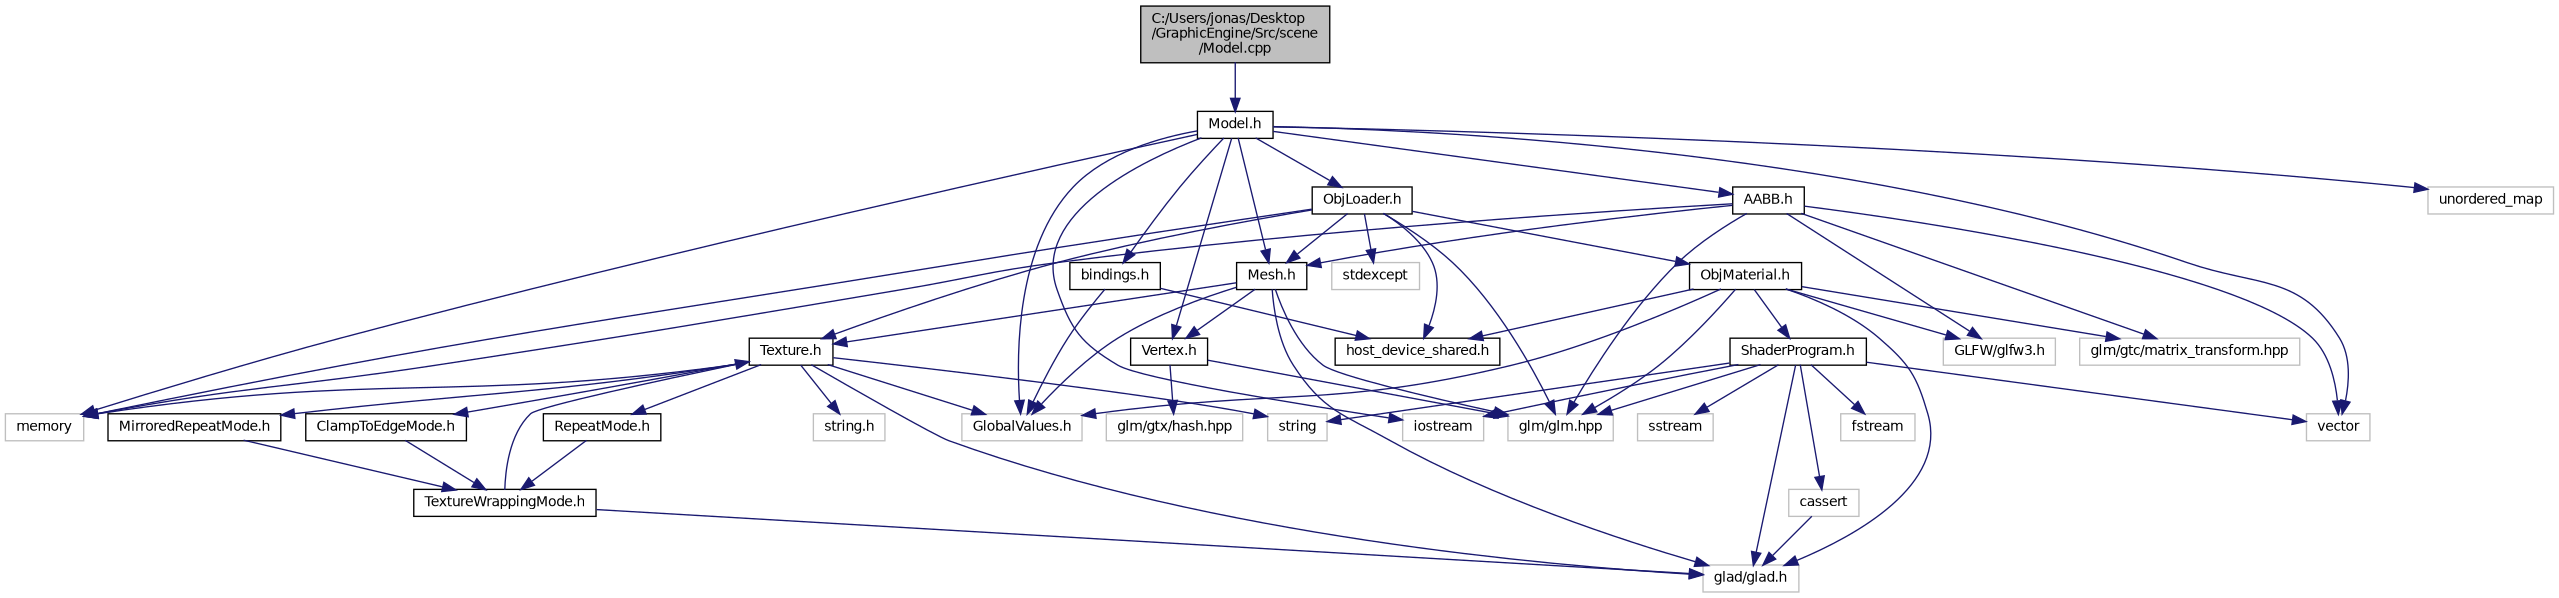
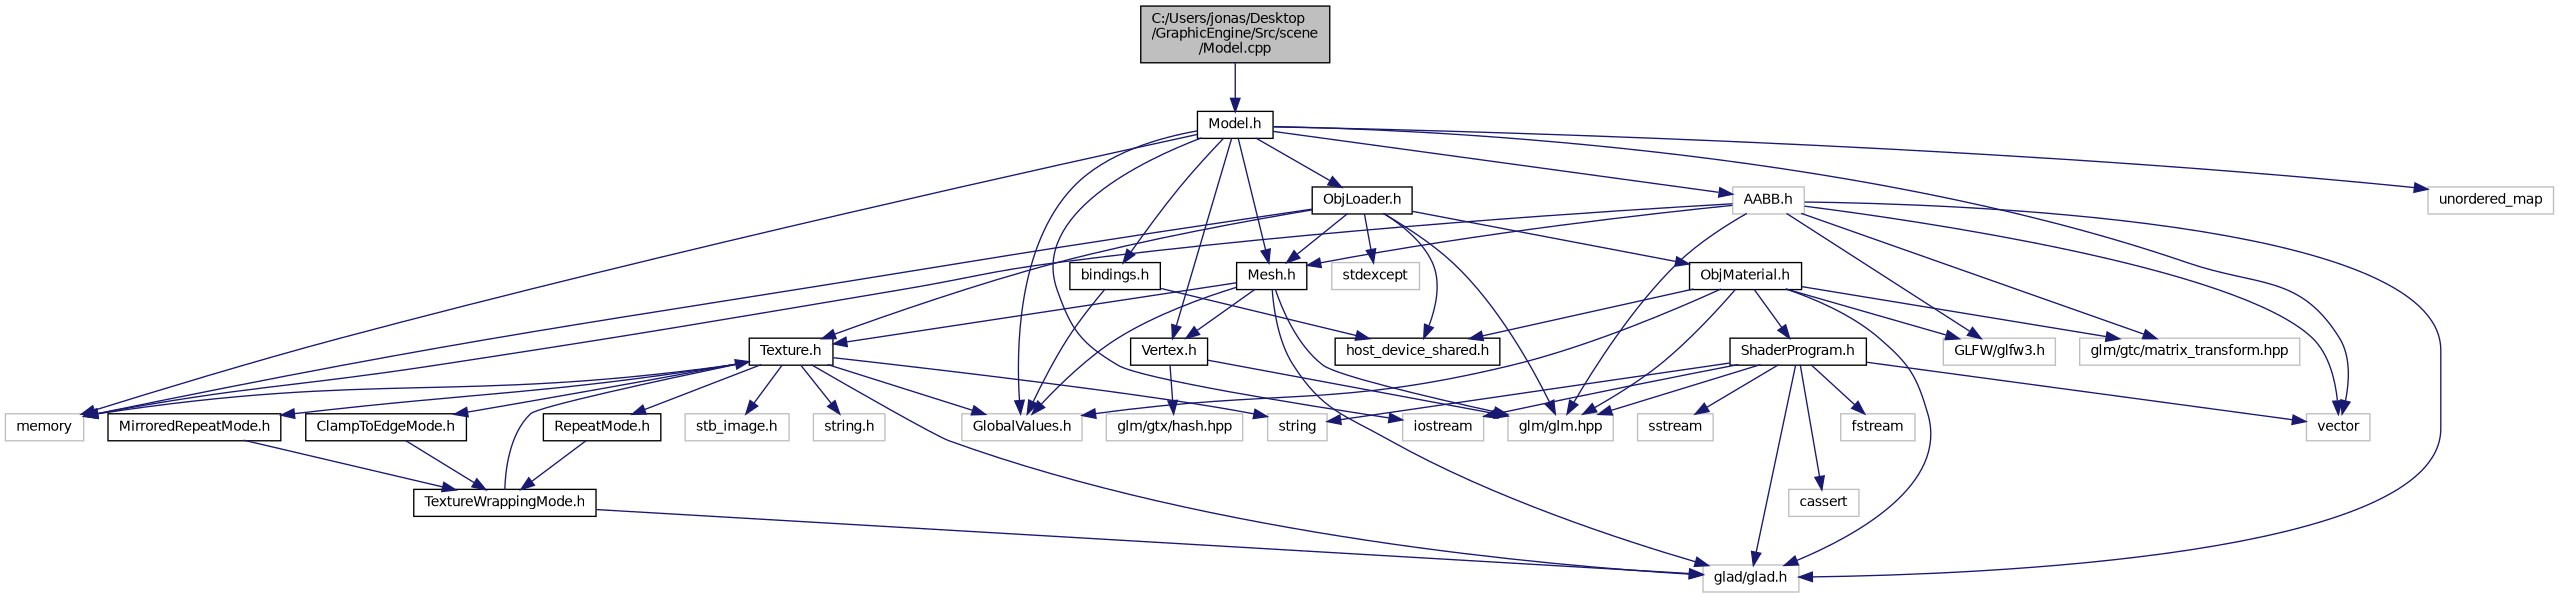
node "AABB.h": color black -> grey75
node "stb_image.h": added
edge "cassert" -> "glad/glad.h": now "AABB.h" -> "glad/glad.h"
